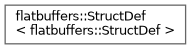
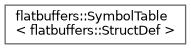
node "flatbuffers::StructDef < flatbuffers::StructDef >": label "flatbuffers::StructDef < flatbuffers::StructDef >" -> "flatbuffers::SymbolTable < flatbuffers::StructDef >"
